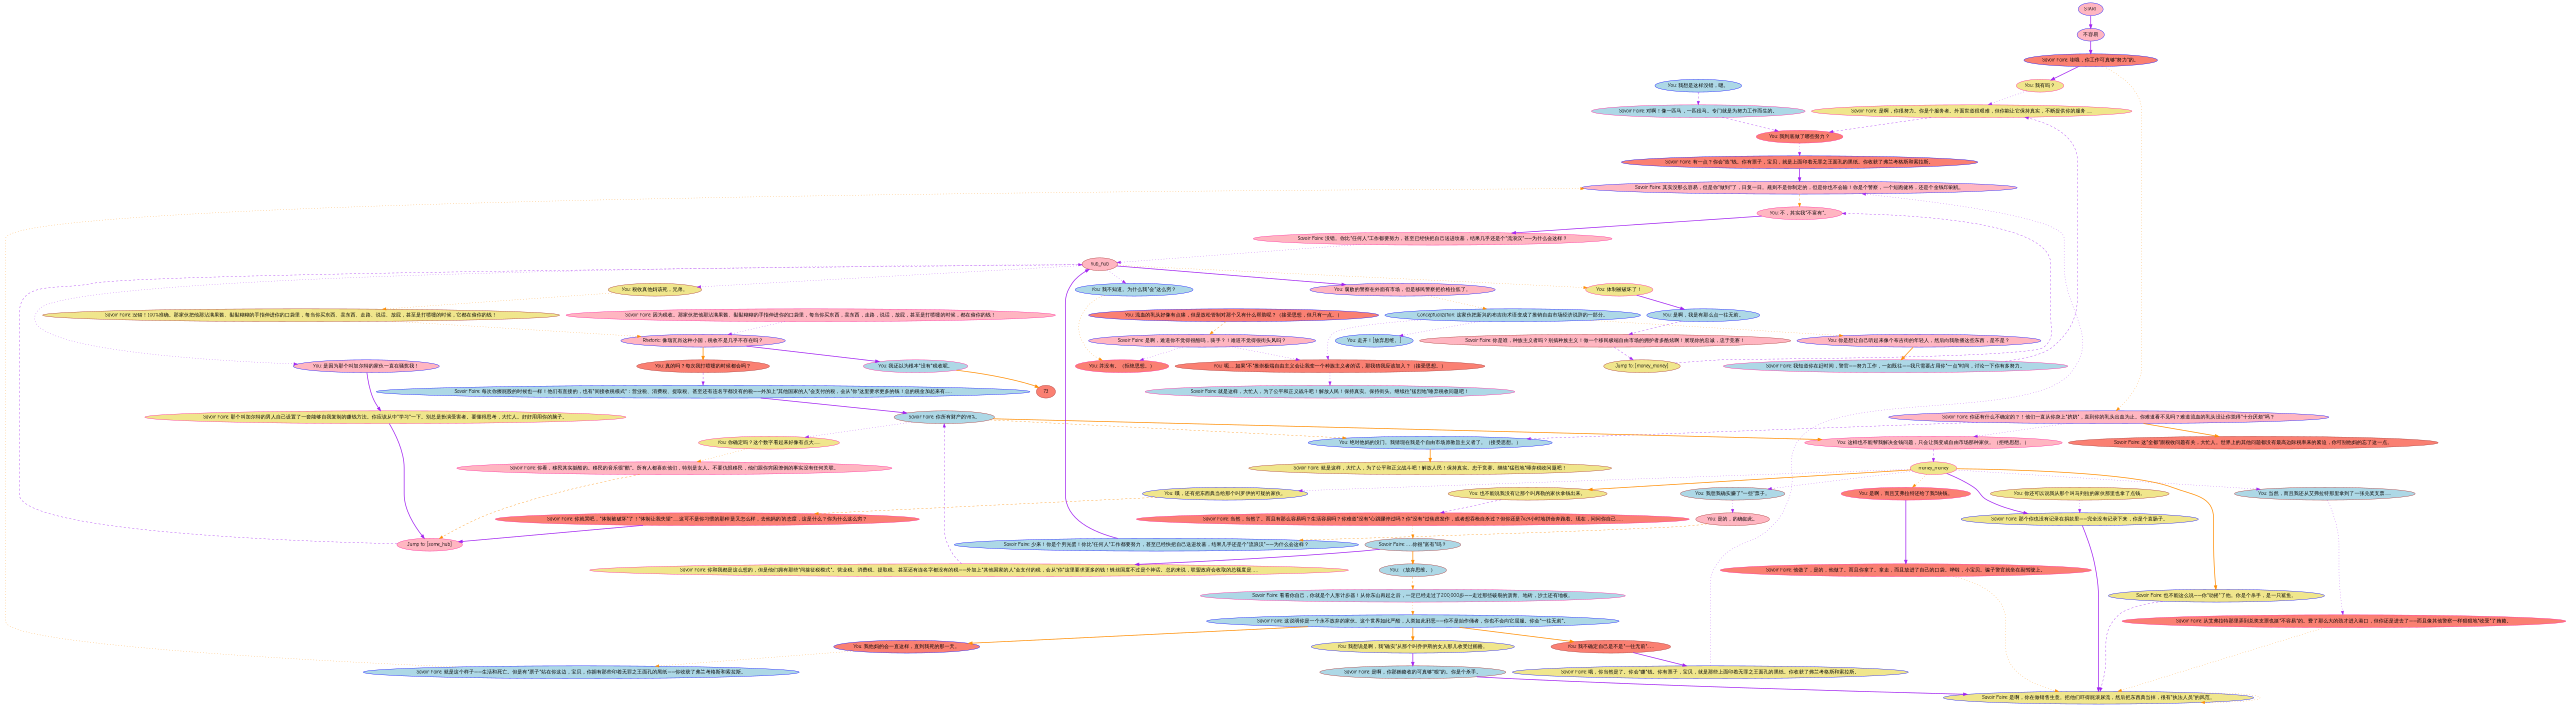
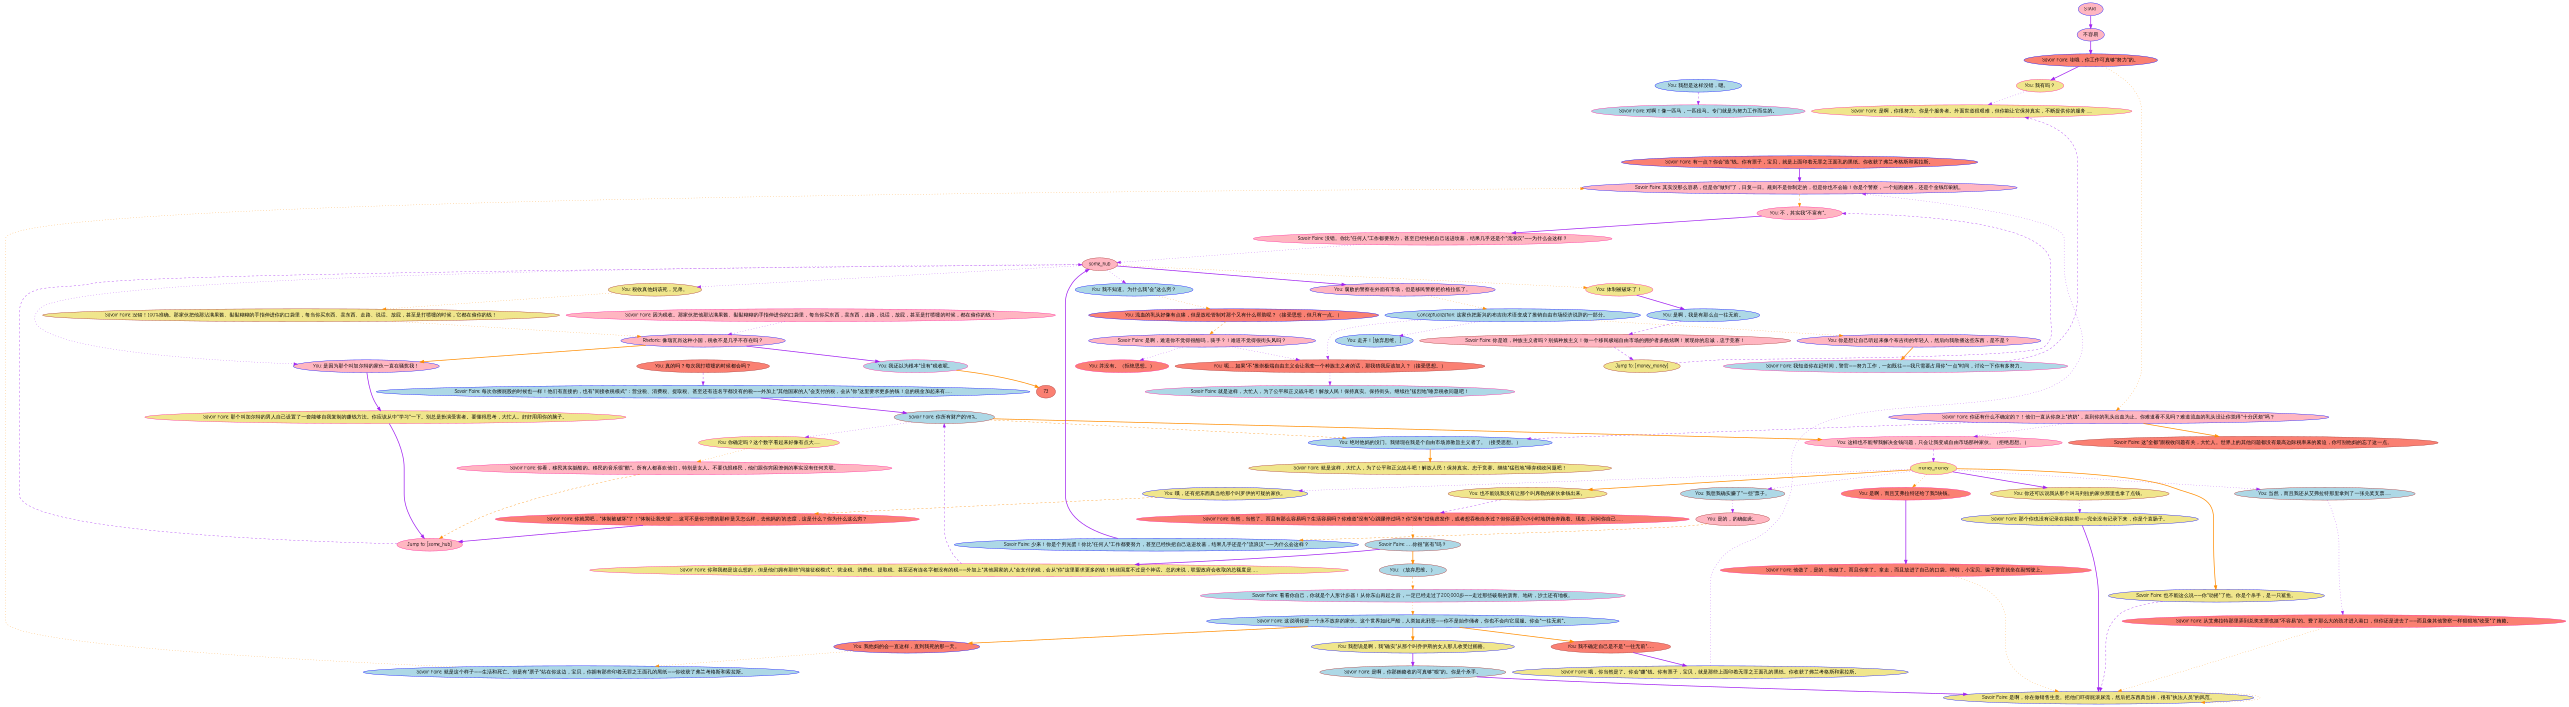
node "You: 我到底做了哪些努力？": removed
node "hub_hub": label "hub_hub" -> "some_hub"
edge "You: 我不知道。为什么我*会*这么穷？" -> "You: 并没有。（拒绝思想。）": now "You: 我不知道。为什么我*会*这么穷？" -> "You: 流血的乳头好像有点痛，但是放松管制对那个又有什么帮助呢？（接受思想，但只有一点。）"
edge "Rhetoric: 像瑞瓦肖这种小国，税收不是几乎不存在吗？" -> "You: 真的吗？每次我打喷嚏的时候都会吗？": now "Rhetoric: 像瑞瓦肖这种小国，税收不是几乎不存在吗？" -> "You: 是因为那个叫加尔特的家伙一直在骚扰我！"
edge "money_money" -> "Savoir Faire: 那个你也没有记录在捐款里——完全没有记录下来，你是个直肠子。": now "money_money" -> "You: 你还可以说我从那个叫马列拉的家伙那里也拿了点钱。"
